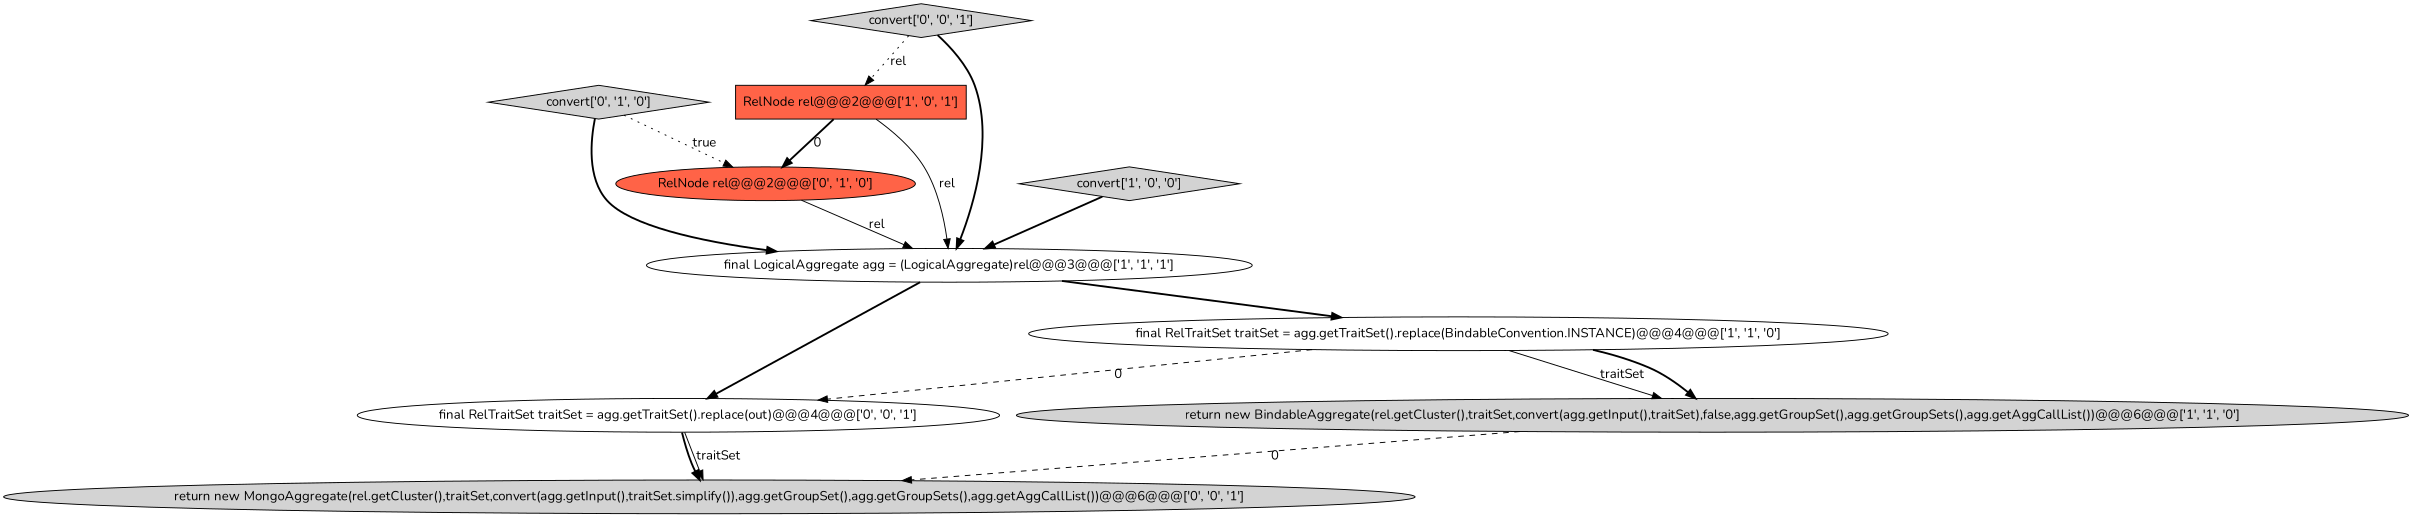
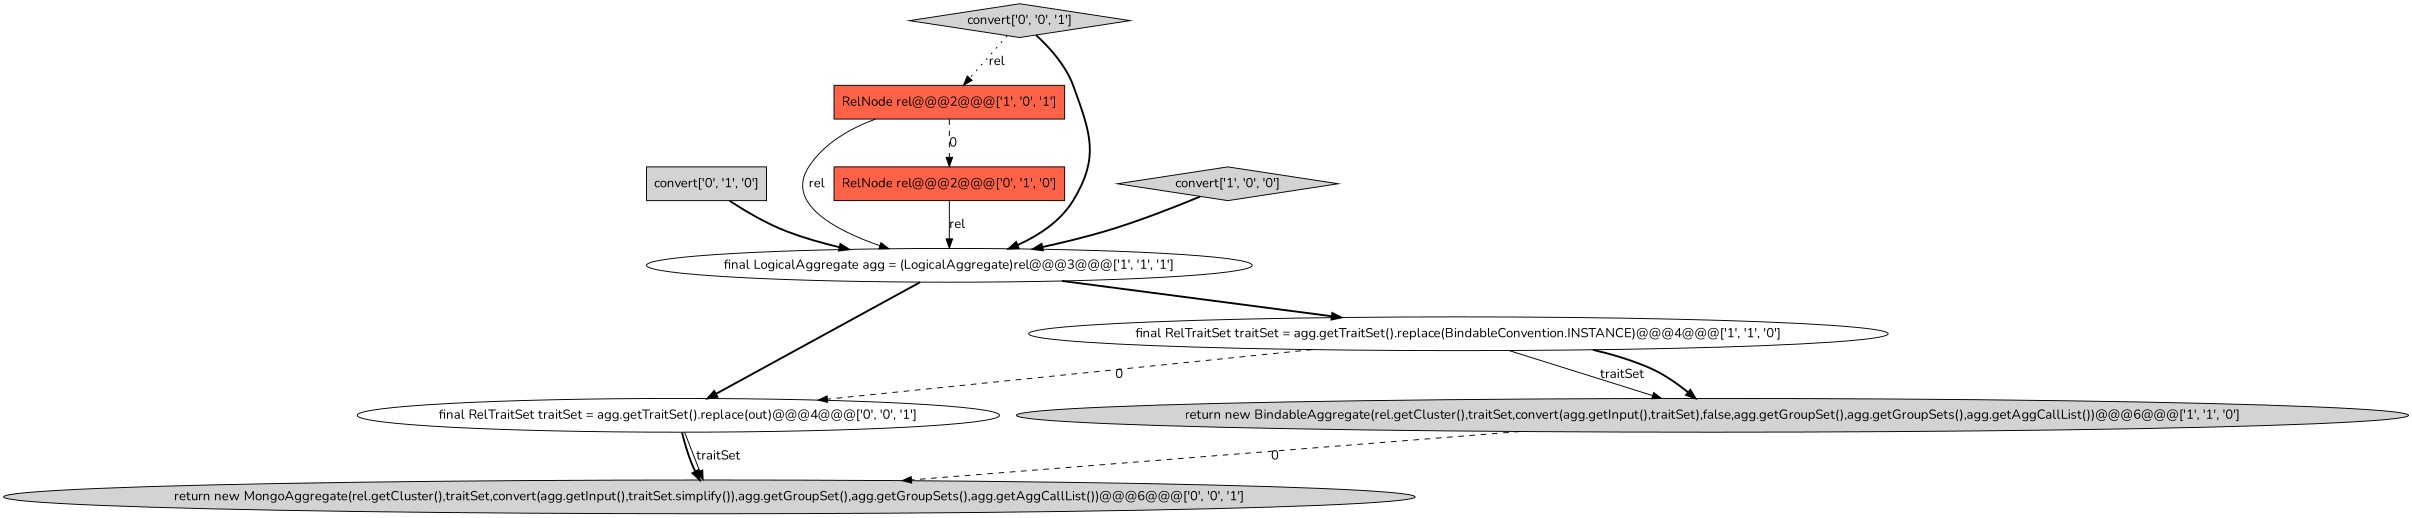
node "convert['0', '1', '0']": shape diamond -> box
edge "convert['0', '1', '0']" -> "RelNode rel@@@2@@@['0', '1', '0']": removed, label "true"
edge "RelNode rel@@@2@@@['1', '0', '1']" -> "RelNode rel@@@2@@@['0', '1', '0']": style bold -> dashed
node "RelNode rel@@@2@@@['0', '1', '0']": shape ellipse -> box
